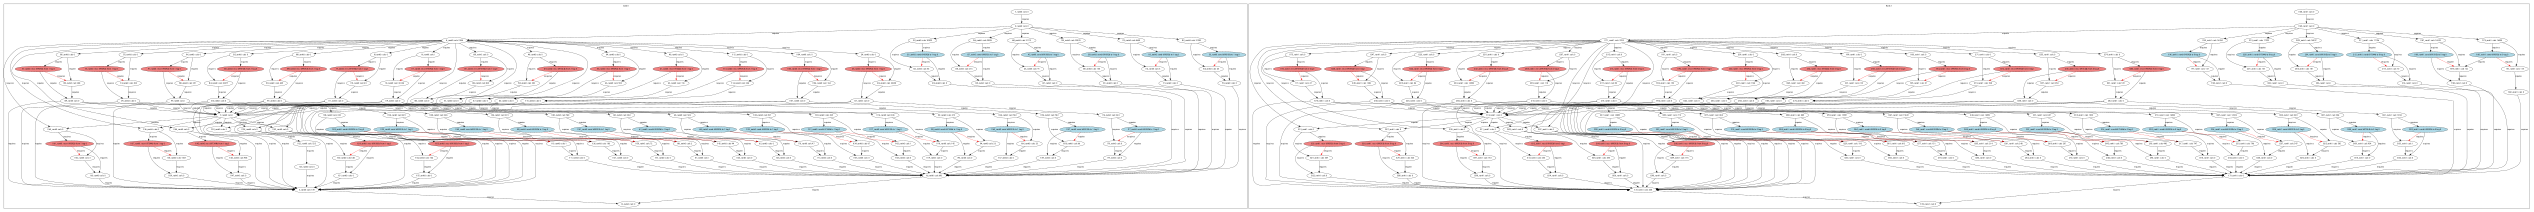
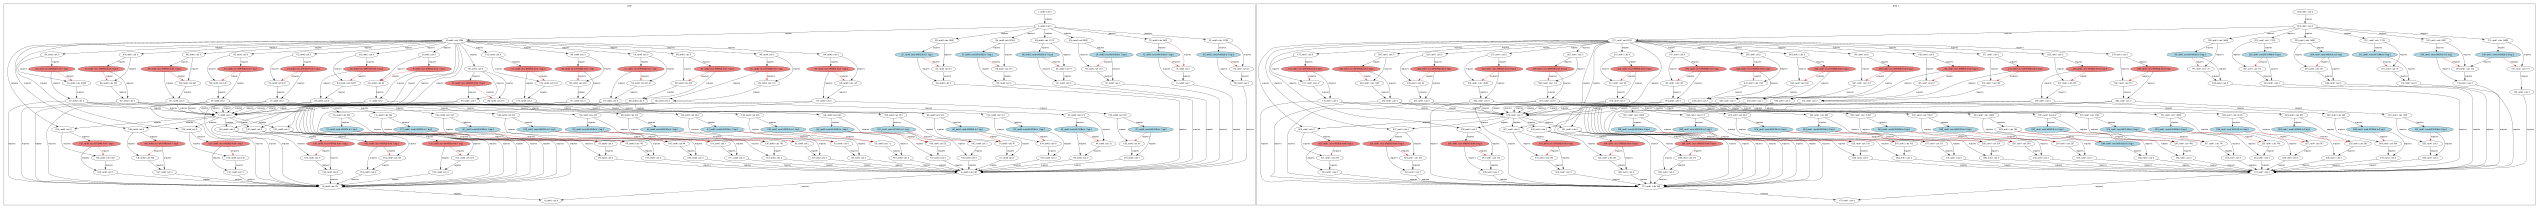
edge "l12_rank0: calc 4600" -> "l14_rank0: calc 6": color black -> red
edge "l98_rank0: calc 251" -> "l99_rank0: calc 0": now "l96_rank0: calc 0" -> "l99_rank0: calc 0"
edge "l244_rank1: send 699392b to 0 tag 0" -> "l245_rank1: calc 789": reversed
node "l121_rank0: recv 699392b from 1 tag 0": added
